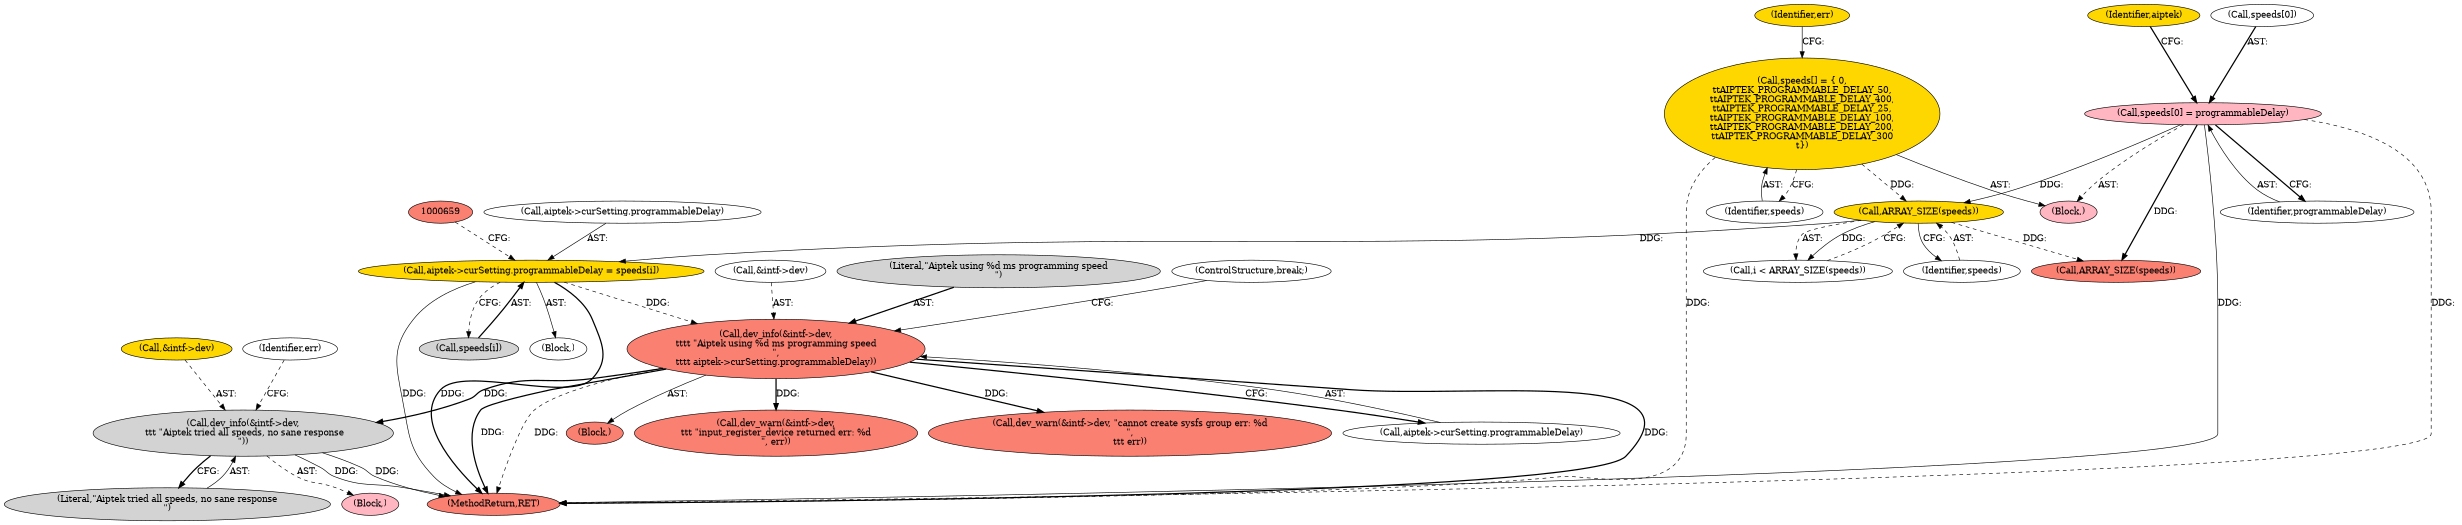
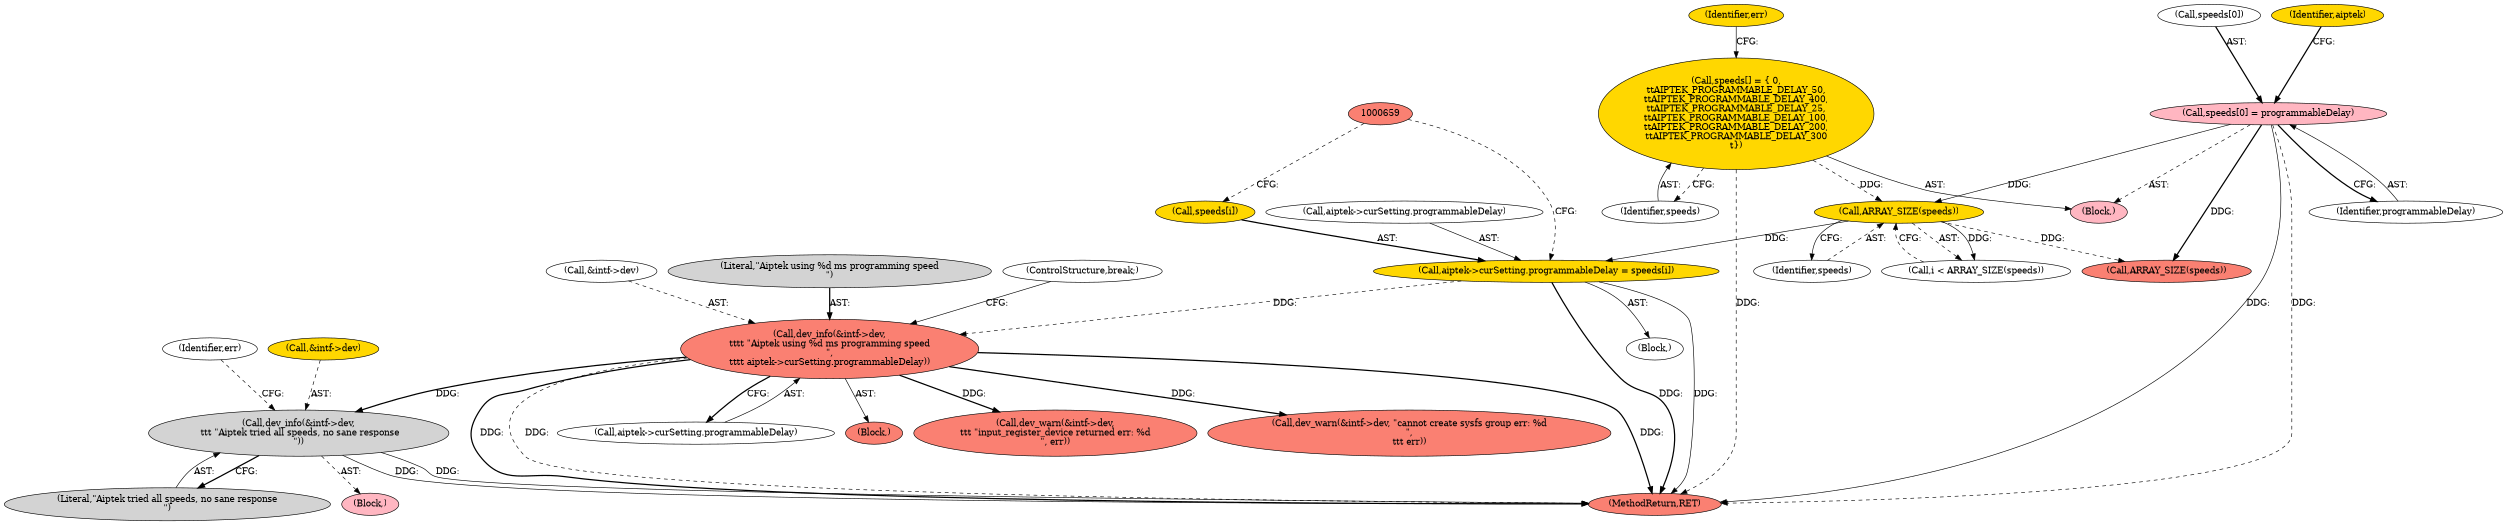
edge "(Call,aiptek->curSetting.programmableDelay = speeds[i])" -> "(Call,speeds[i])": now "1000659" -> "(Call,speeds[i])"
node "(Call,speeds[i])": fillcolor lightgrey -> gold
